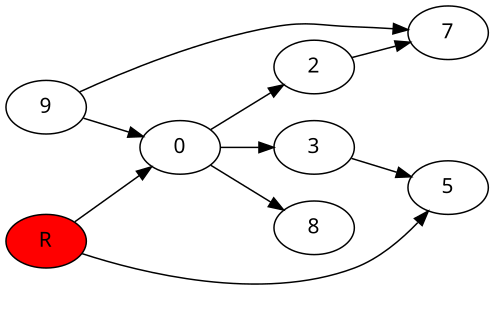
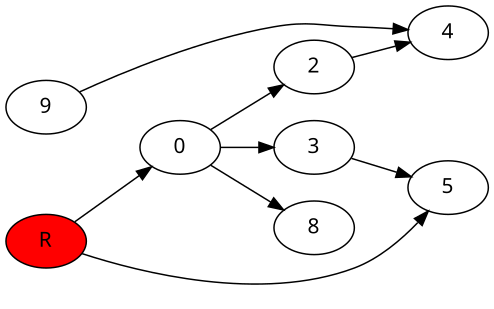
node "7": label "7" -> "4"
edge "9" -> "0": removed
